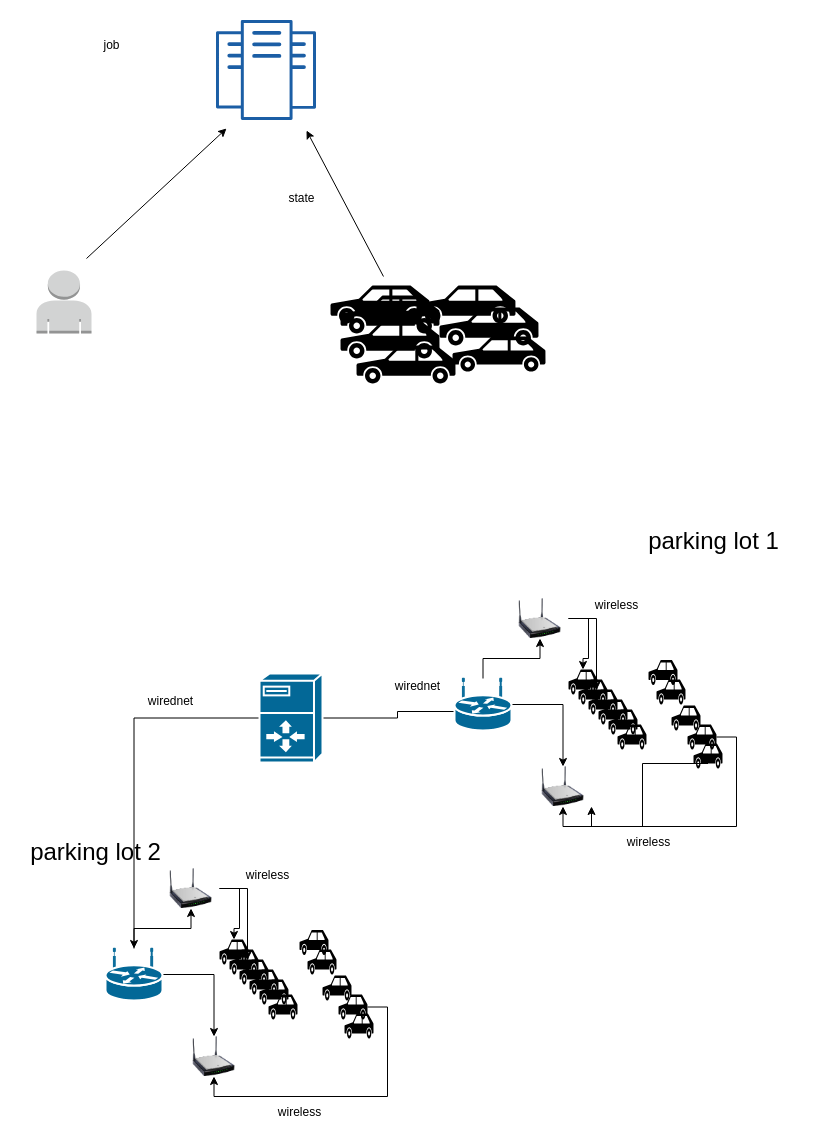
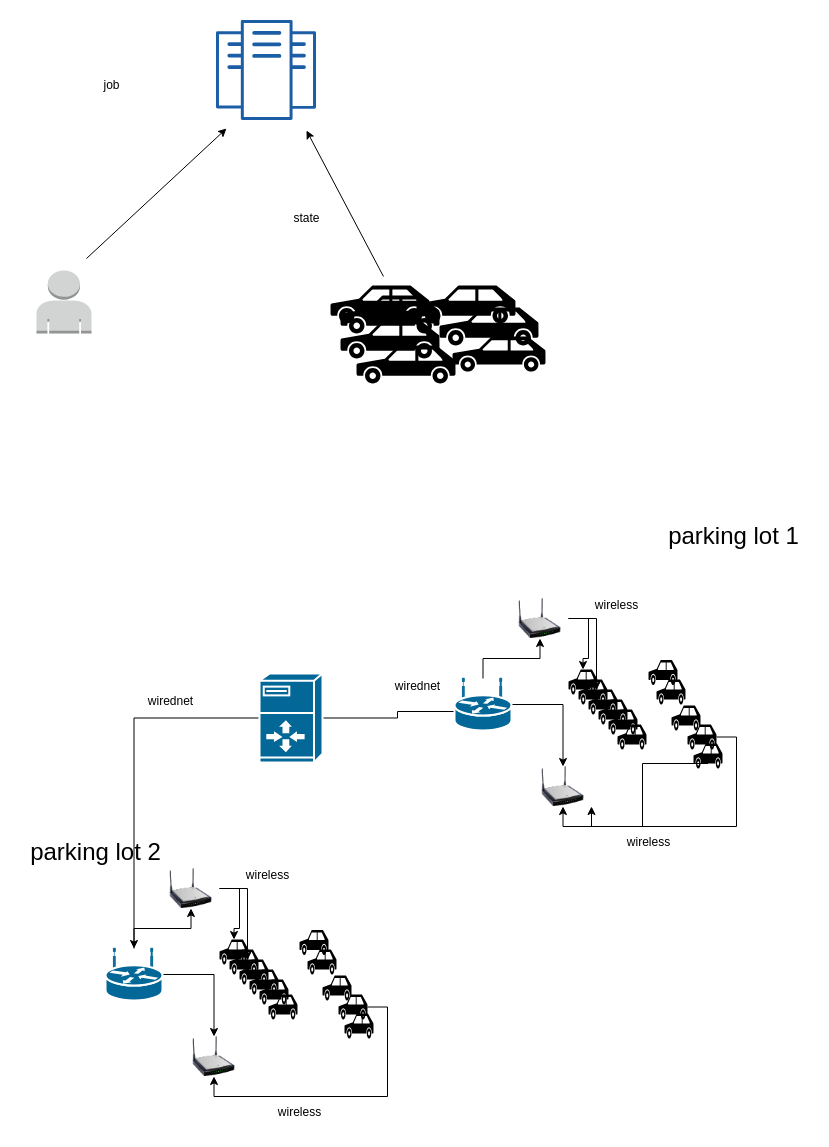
node "job": moved (112, 46) -> (112, 86)
node "state": moved (302, 199) -> (307, 219)
node "parking lot 1": moved (713, 541) -> (733, 536)
